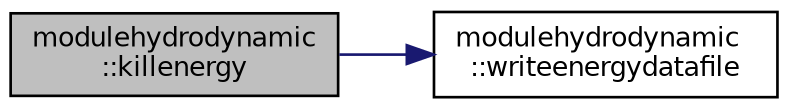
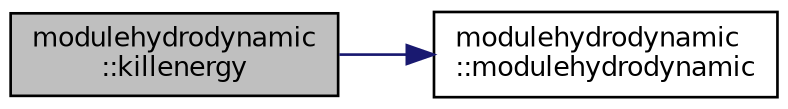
node "modulehydrodynamic ::writeenergydatafile": label "modulehydrodynamic ::writeenergydatafile" -> "modulehydrodynamic ::modulehydrodynamic"
